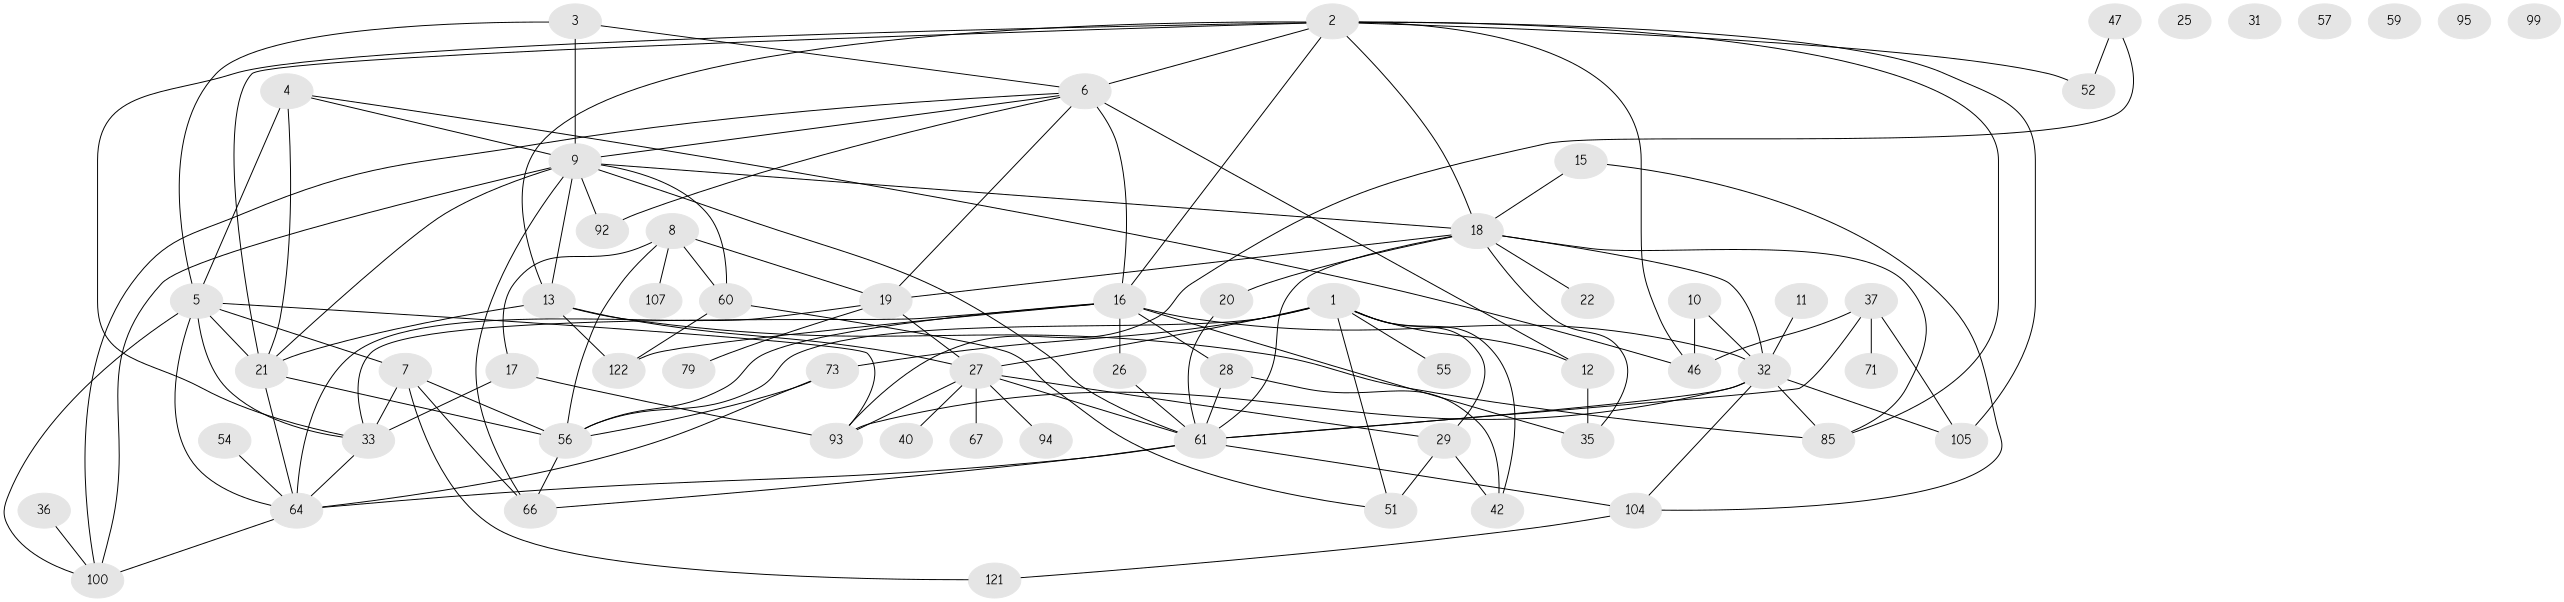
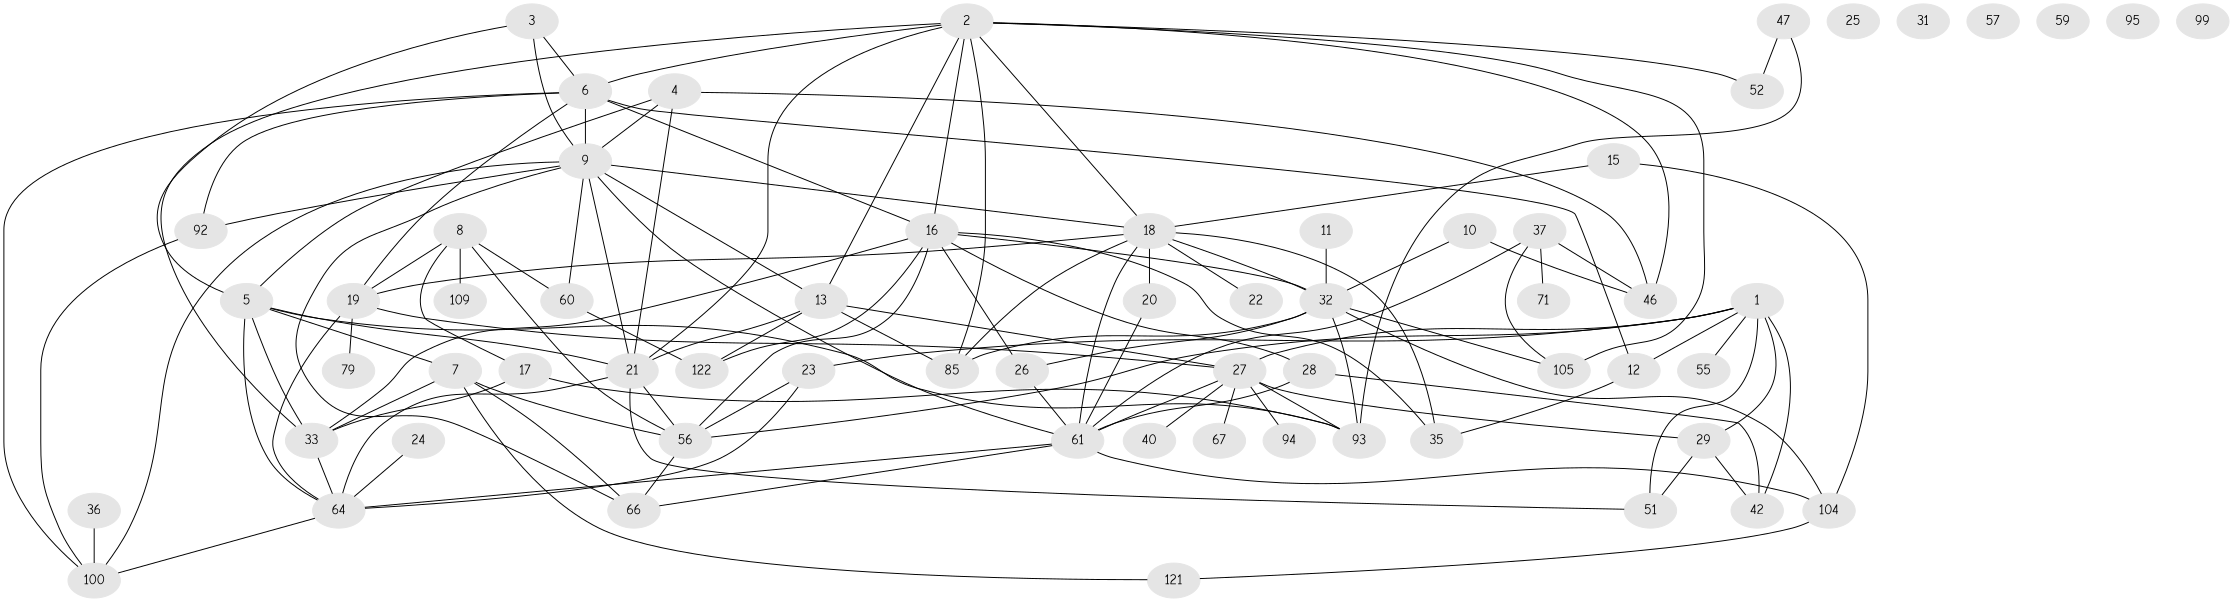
node "107": label "107" -> "109"
node "73": label "73" -> "23"
edge "60" -- "51": now "21" -- "51"
edge "32" -- "61": now "32" -- "26"
edge "5" -- "100": now "92" -- "100"
node "54": label "54" -> "24"
